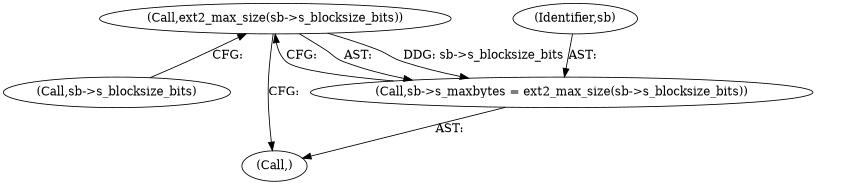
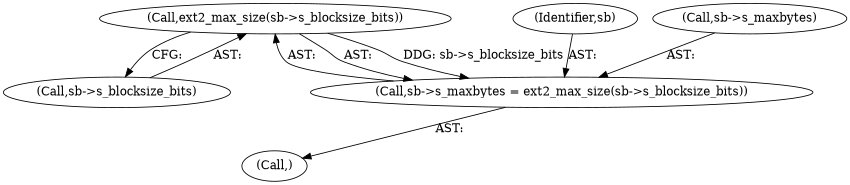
node "(Call,sb->s_maxbytes)": added
edge "(Call,sb->s_blocksize_bits)" -> "(Call,ext2_max_size(sb->s_blocksize_bits))": label "CFG: " -> "AST: "
edge "(Call,sb->s_maxbytes = ext2_max_size(sb->s_blocksize_bits))" -> "(Call,ext2_max_size(sb->s_blocksize_bits))": label "CFG: " -> "AST: "
edge "(Call,ext2_max_size(sb->s_blocksize_bits))" -> "(Call,)": now "(Call,ext2_max_size(sb->s_blocksize_bits))" -> "(Call,sb->s_blocksize_bits)"
